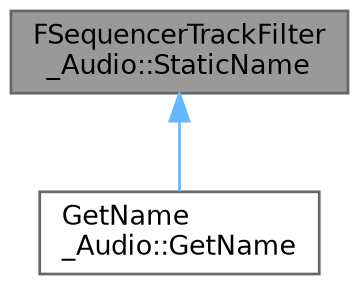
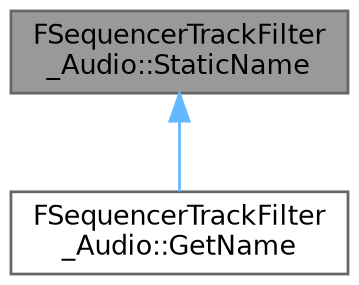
node "GetName _Audio::GetName": label "GetName _Audio::GetName" -> "FSequencerTrackFilter _Audio::GetName"
